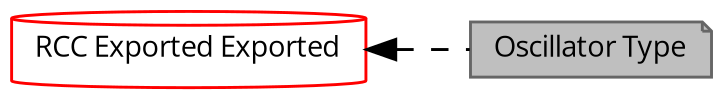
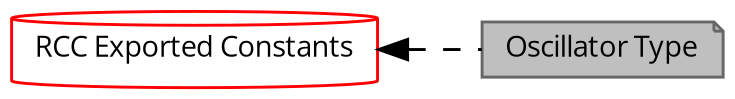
node "RCC Exported Exported": label "RCC Exported Exported" -> "RCC Exported Constants"
